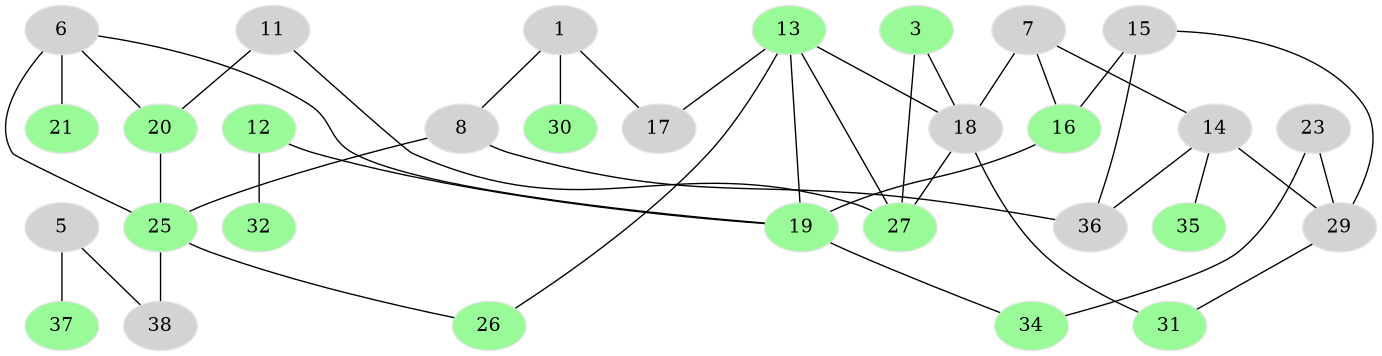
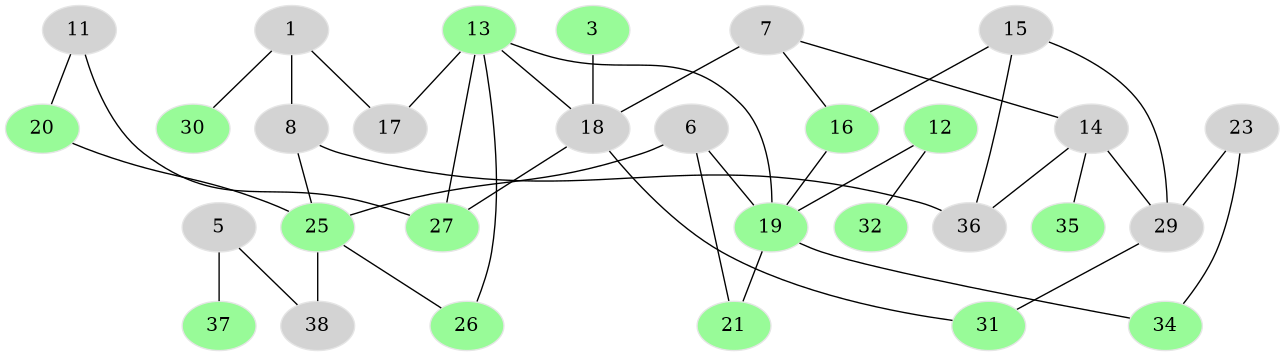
edge "6" -- "20": removed
edge "3" -- "27": removed
edge "19" -- "21": added
